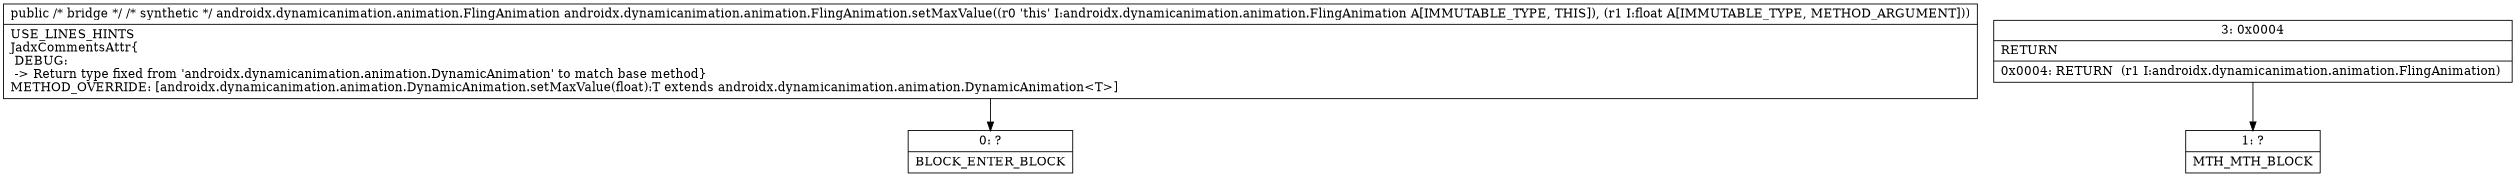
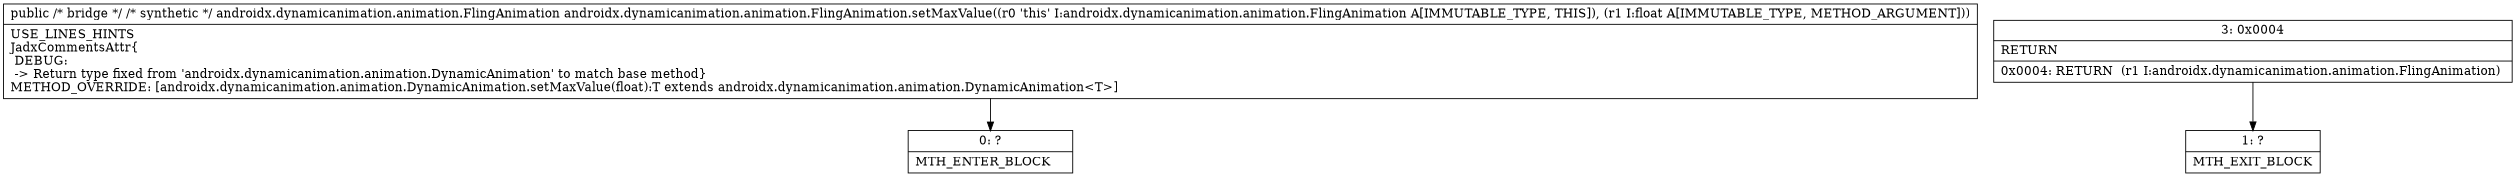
node "0: ?": text "BLOCK_ENTER_BLOCK" -> "MTH_ENTER_BLOCK"
node "1: ?": text "MTH_MTH_BLOCK" -> "MTH_EXIT_BLOCK"
